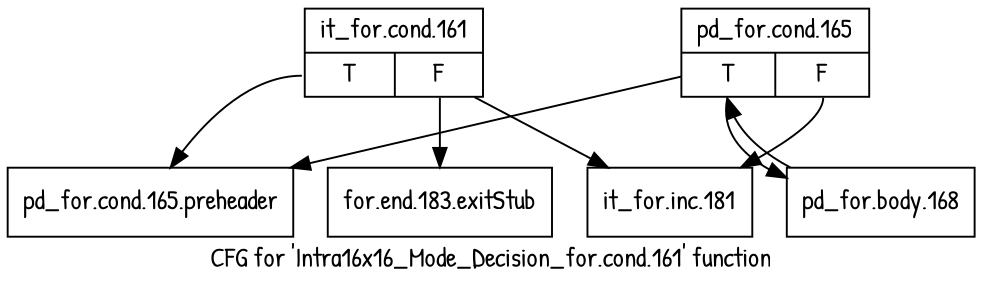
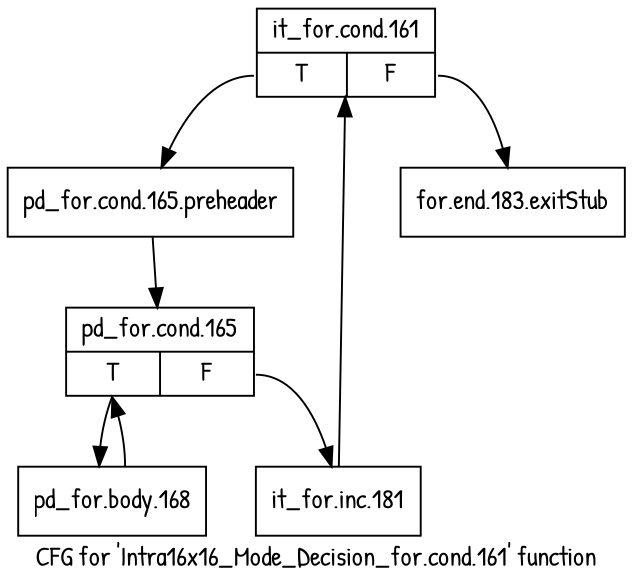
edge "pd_for.cond.165" -> "pd_for.cond.165.preheader": reversed
edge "it_for.cond.161" -> "it_for.inc.181": reversed
